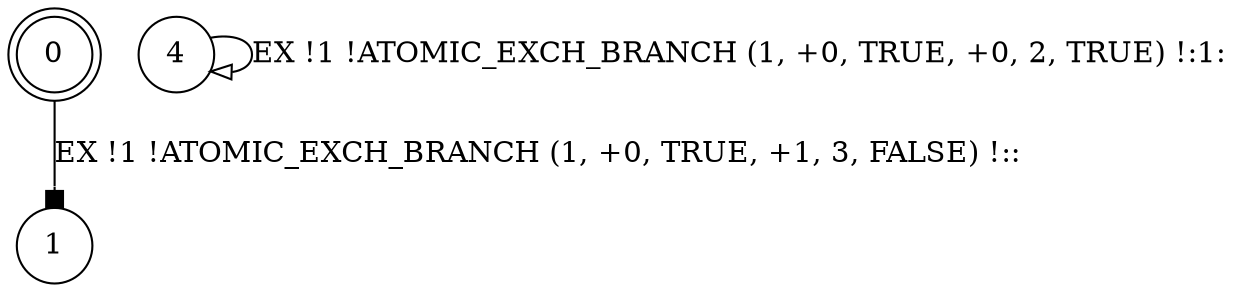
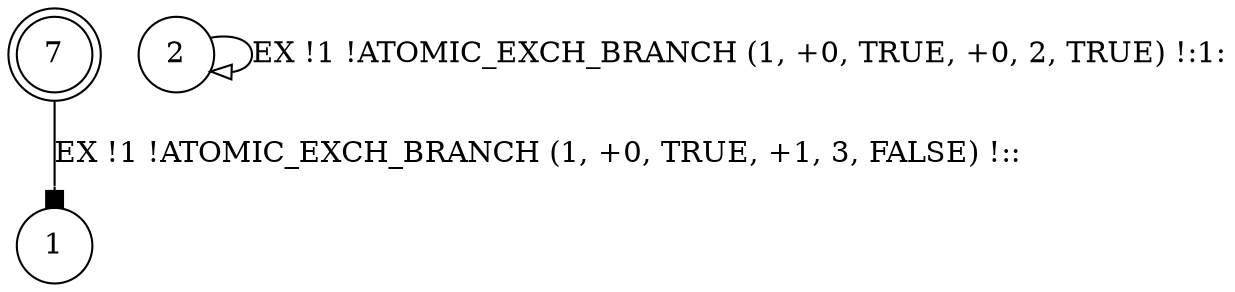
node "0": label "0" -> "7"
node "4": label "4" -> "2"
